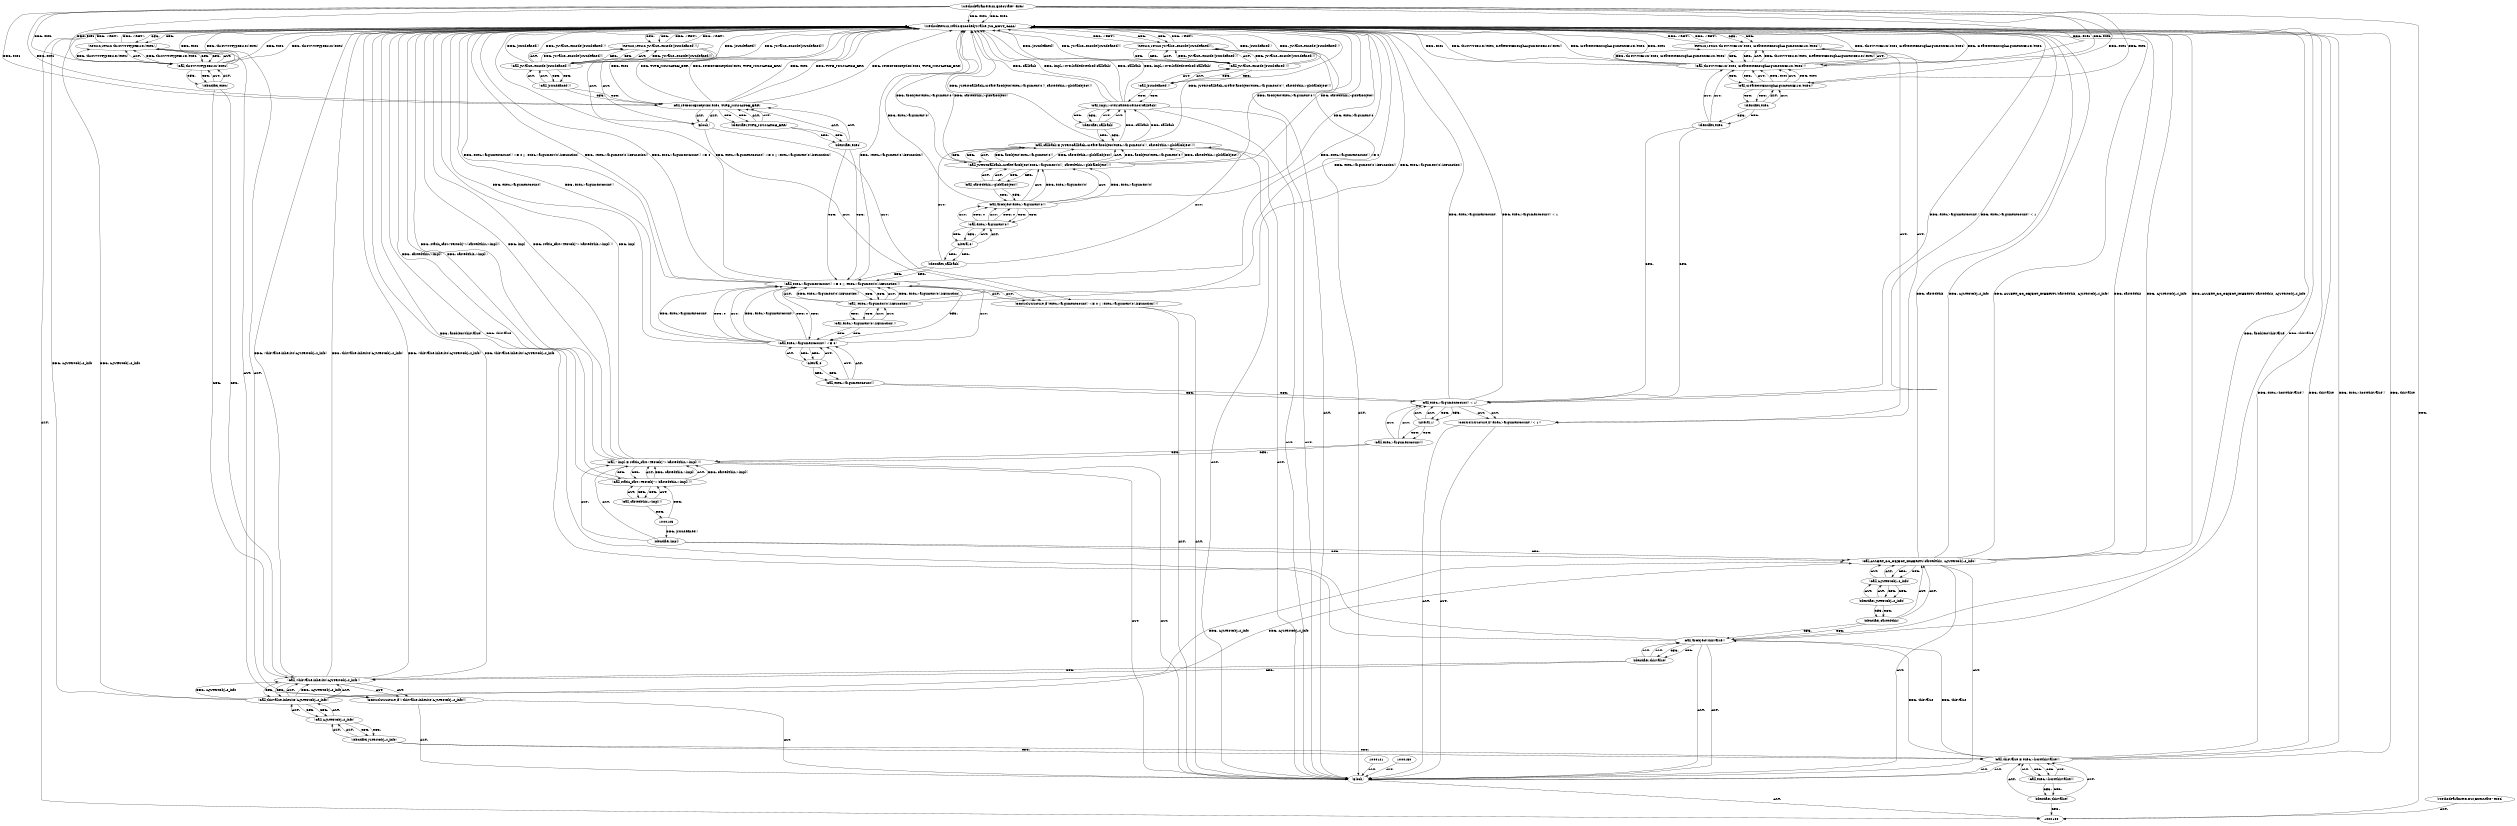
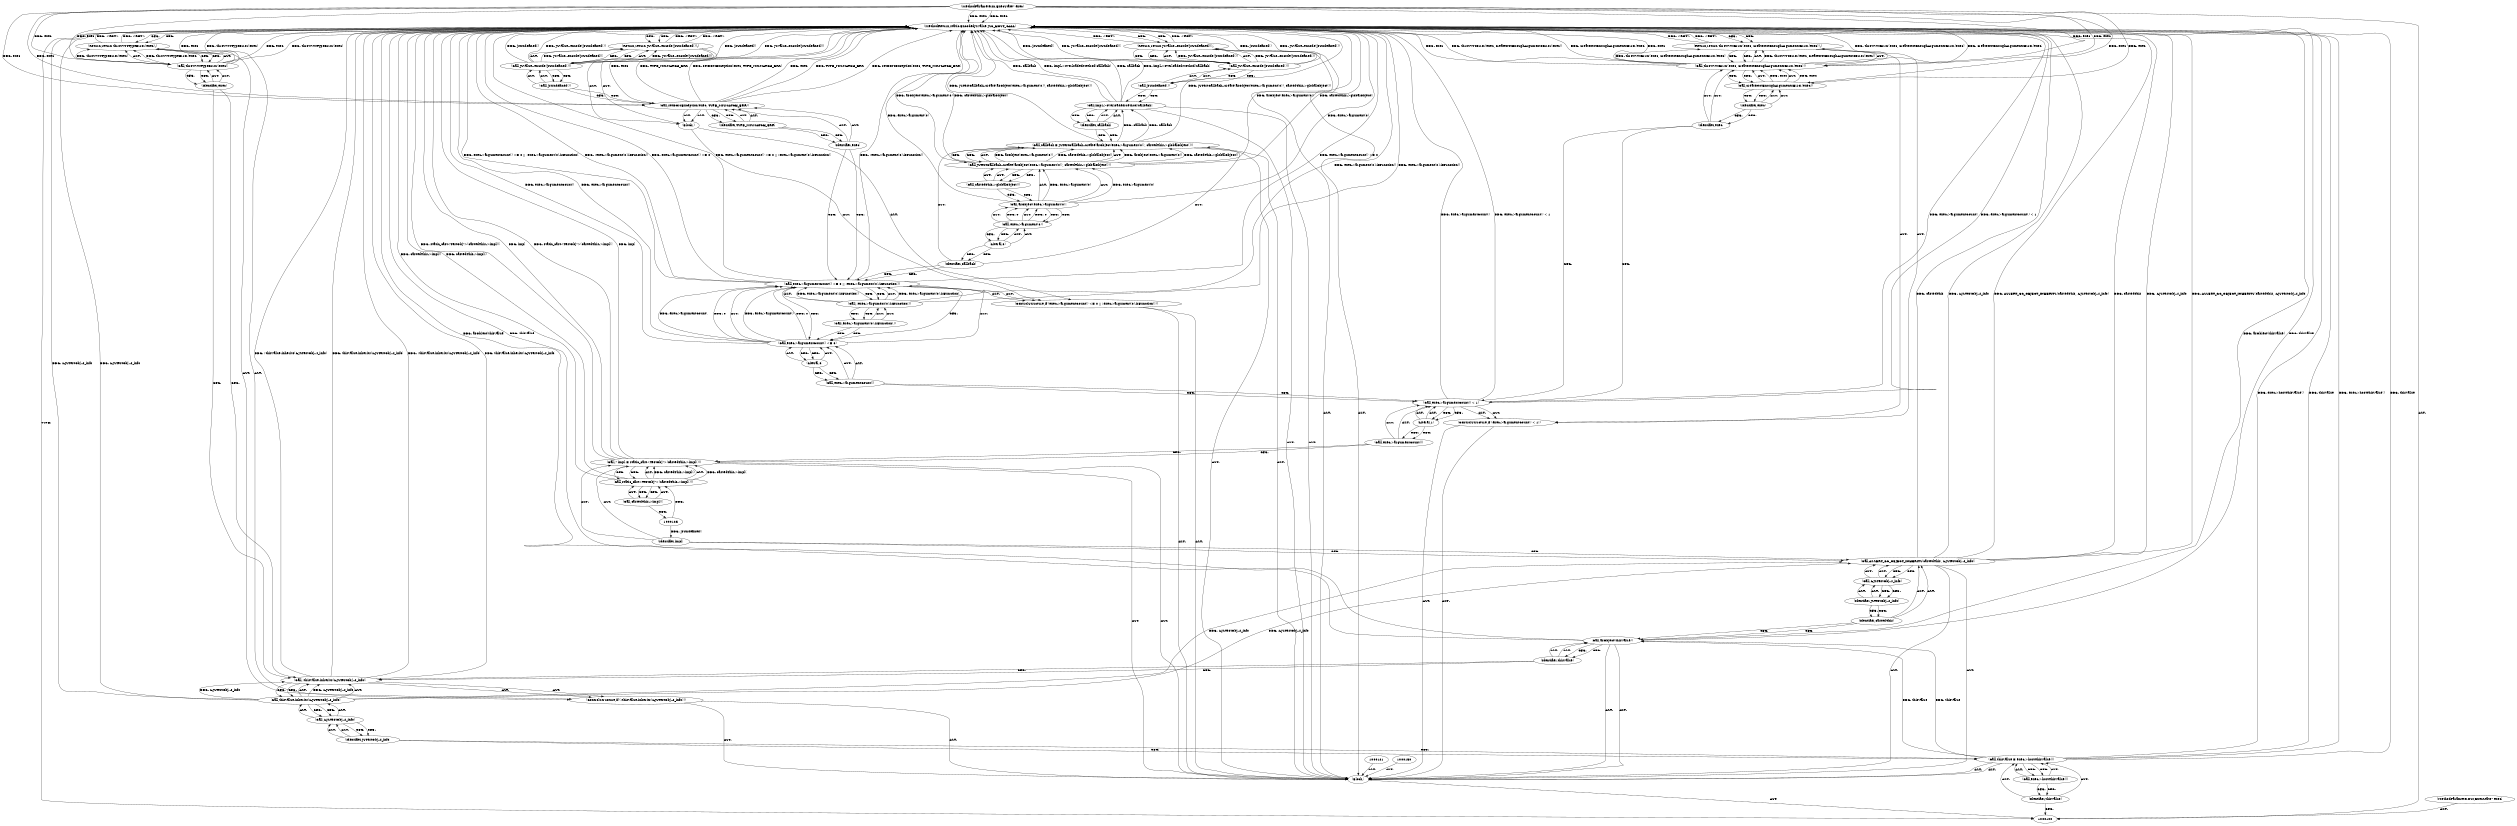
edge "(MethodParameterIn,ExecState* exec)" -> "1000100": label "DDG: " -> "AST: "
edge "(MethodReturn,static EncodedJSValue JSC_HOST_CALL)" -> "1000100": label "AST: " -> "TYPE: "
edge "(Call,castedThis->impl())" -> "1000125": label "DDG: " -> "CFG: "
